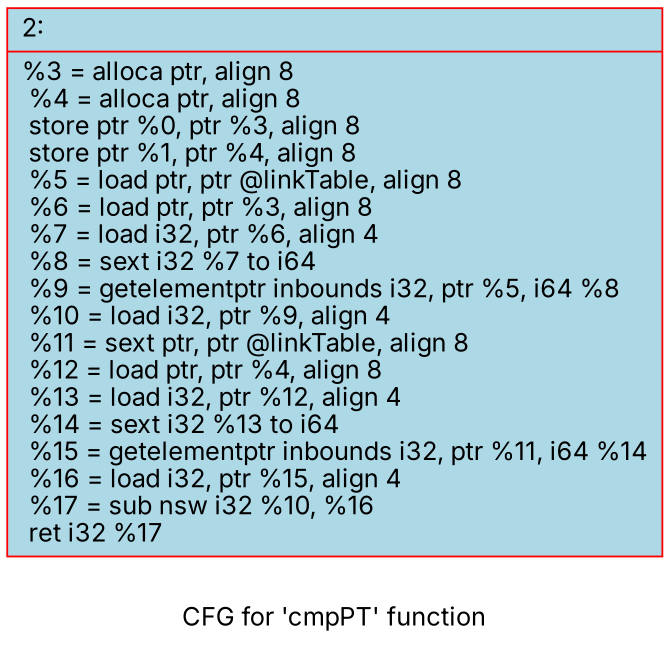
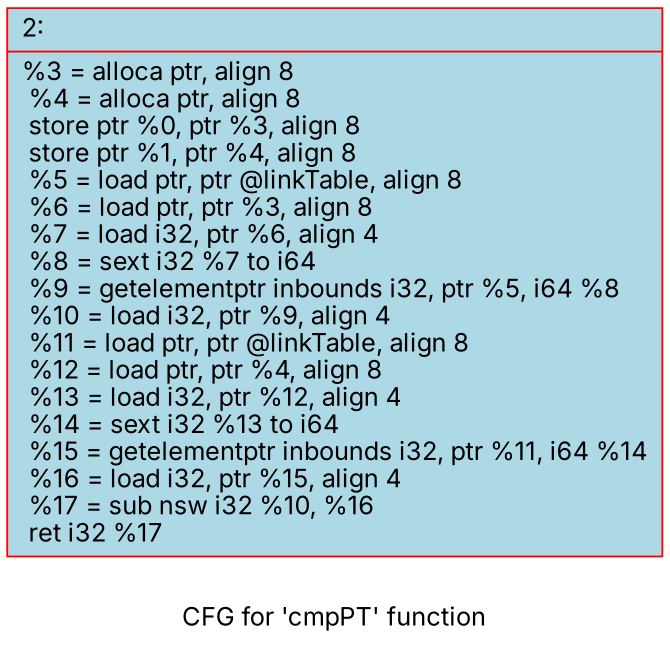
node "2:": text "%11 = sext ptr, ptr @linkTable, align 8" -> "%11 = load ptr, ptr @linkTable, align 8"
